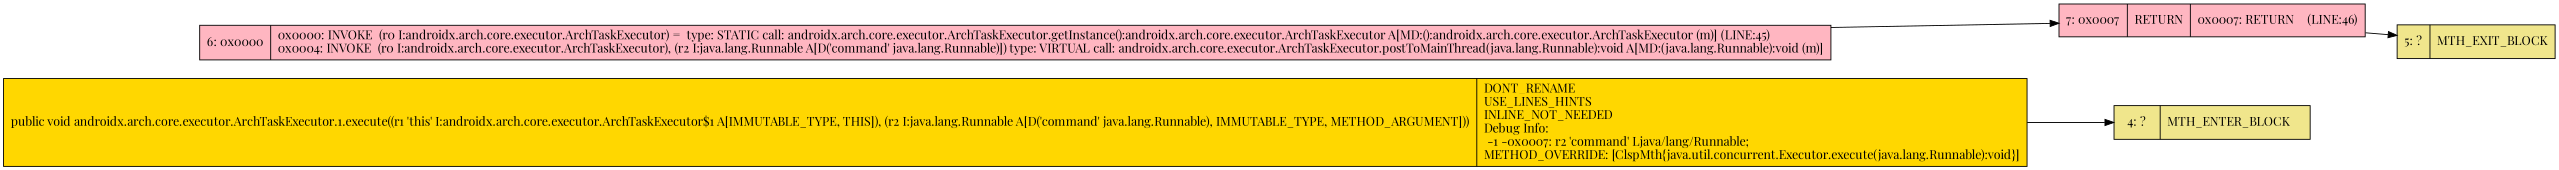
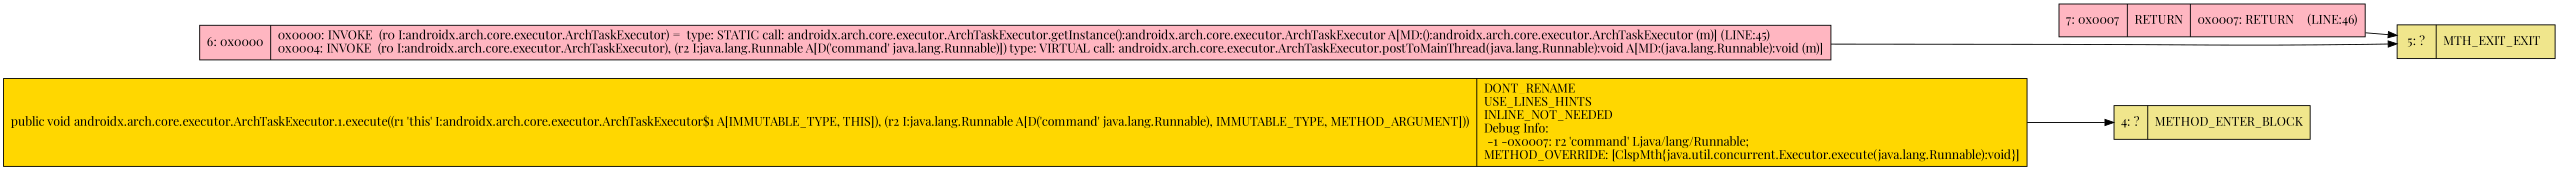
edge "6: 0x0000" -> "7: 0x0007": now "6: 0x0000" -> "5: ?"
node "5: ?": text "MTH_EXIT_BLOCK" -> "MTH_EXIT_EXIT"
node "4: ?": text "MTH_ENTER_BLOCK" -> "METHOD_ENTER_BLOCK"
